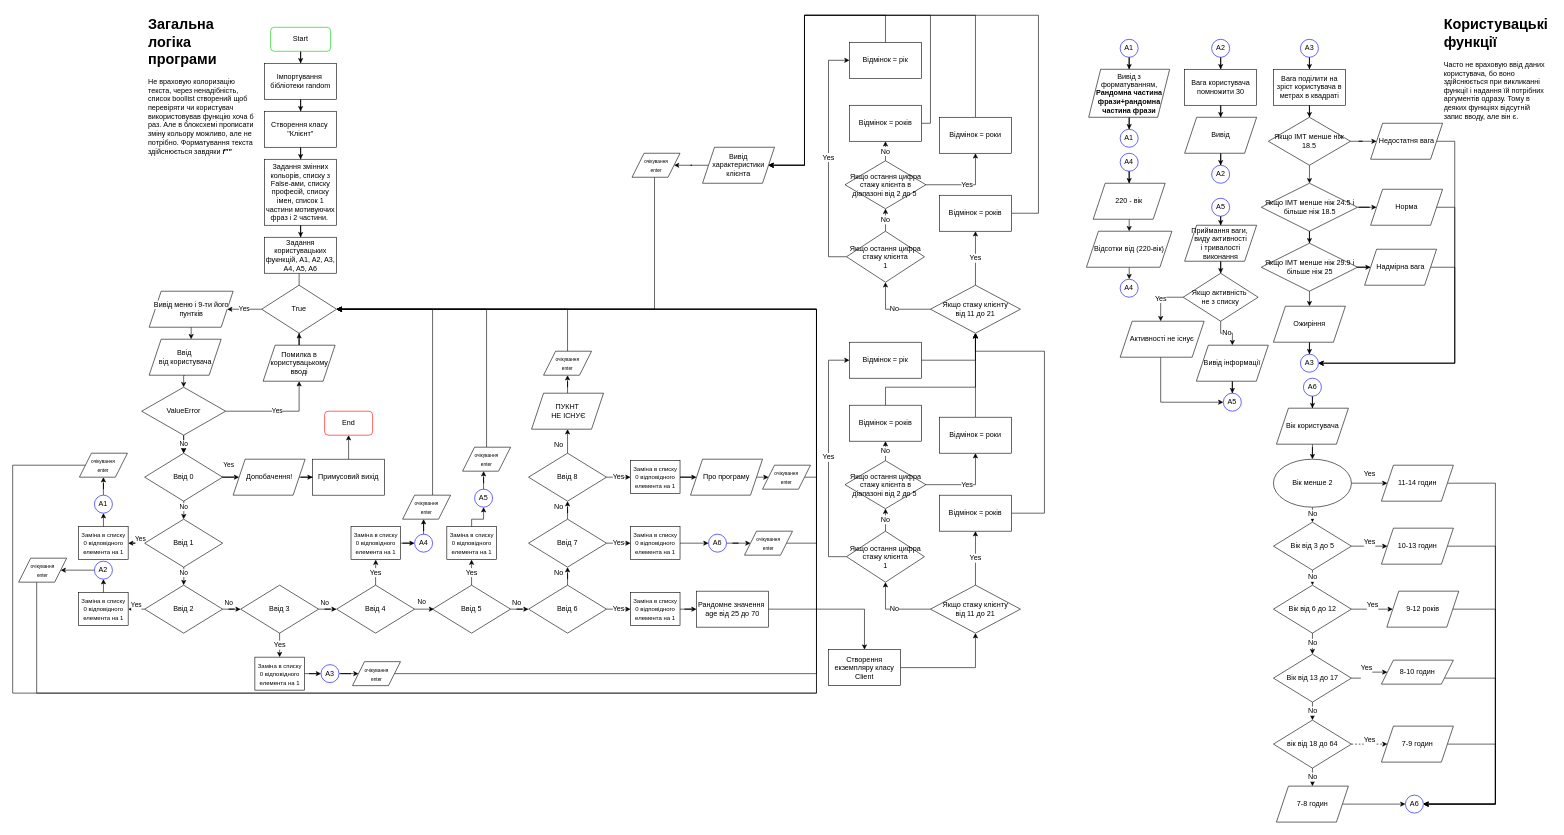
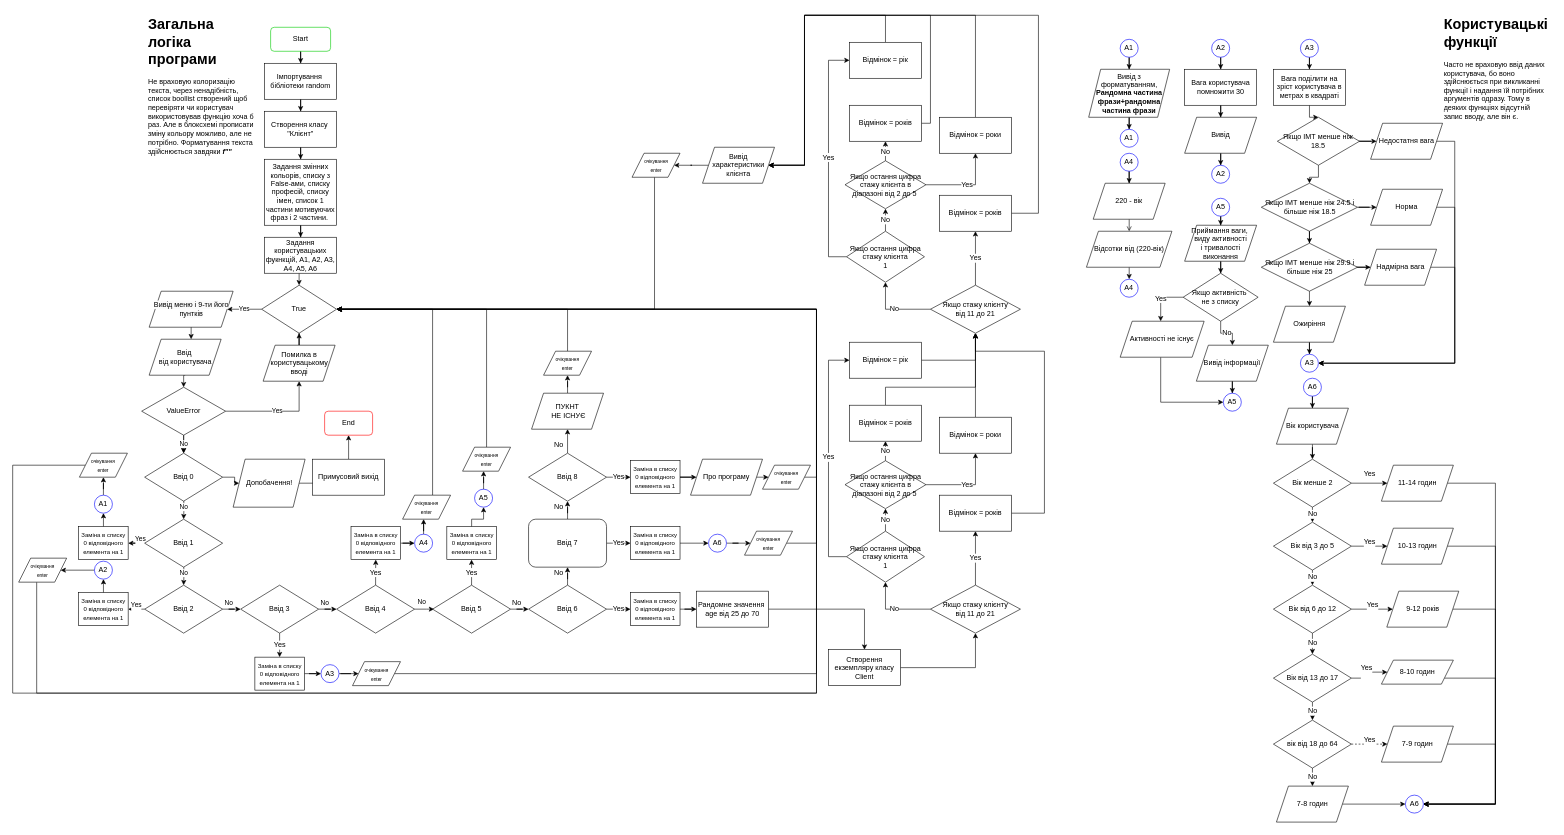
node "Якщо ІМТ менше ніж 18.5": moved (1309, 141) -> (1318, 141)
edge "220 - вік" -> "Відсотки від (220-вік)": arrowhead classic -> open
edge "Задання користувацьких фукнкцій, A1, A2, A3, A4, A5, A6" -- "True": arrowhead none -> classic
node "Допобачення!": size 72x36 -> 72x48
node "Вік менше 2": shape ellipse -> diamond
node "Ввід 7": shape diamond -> rounded rectangle
